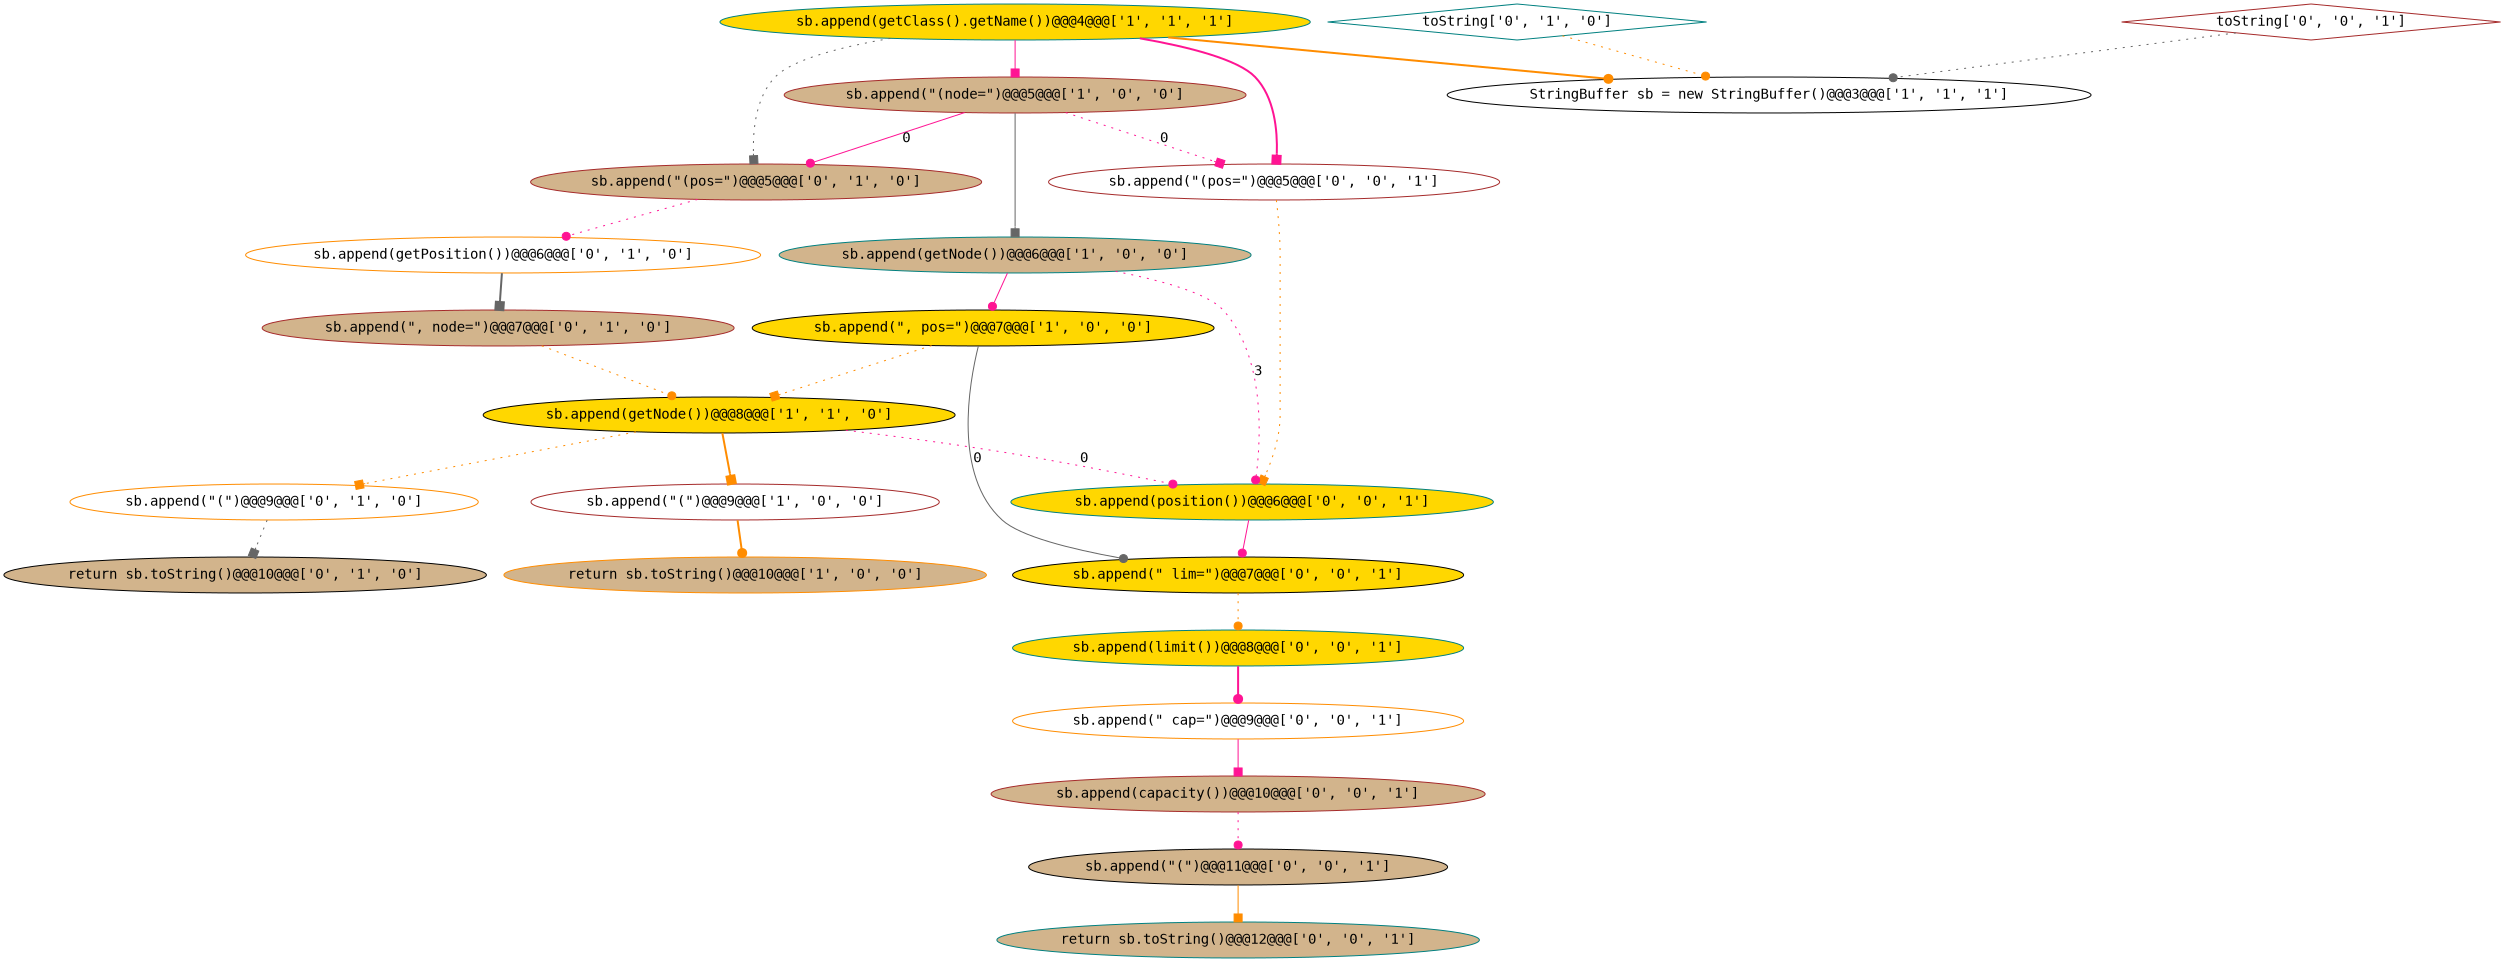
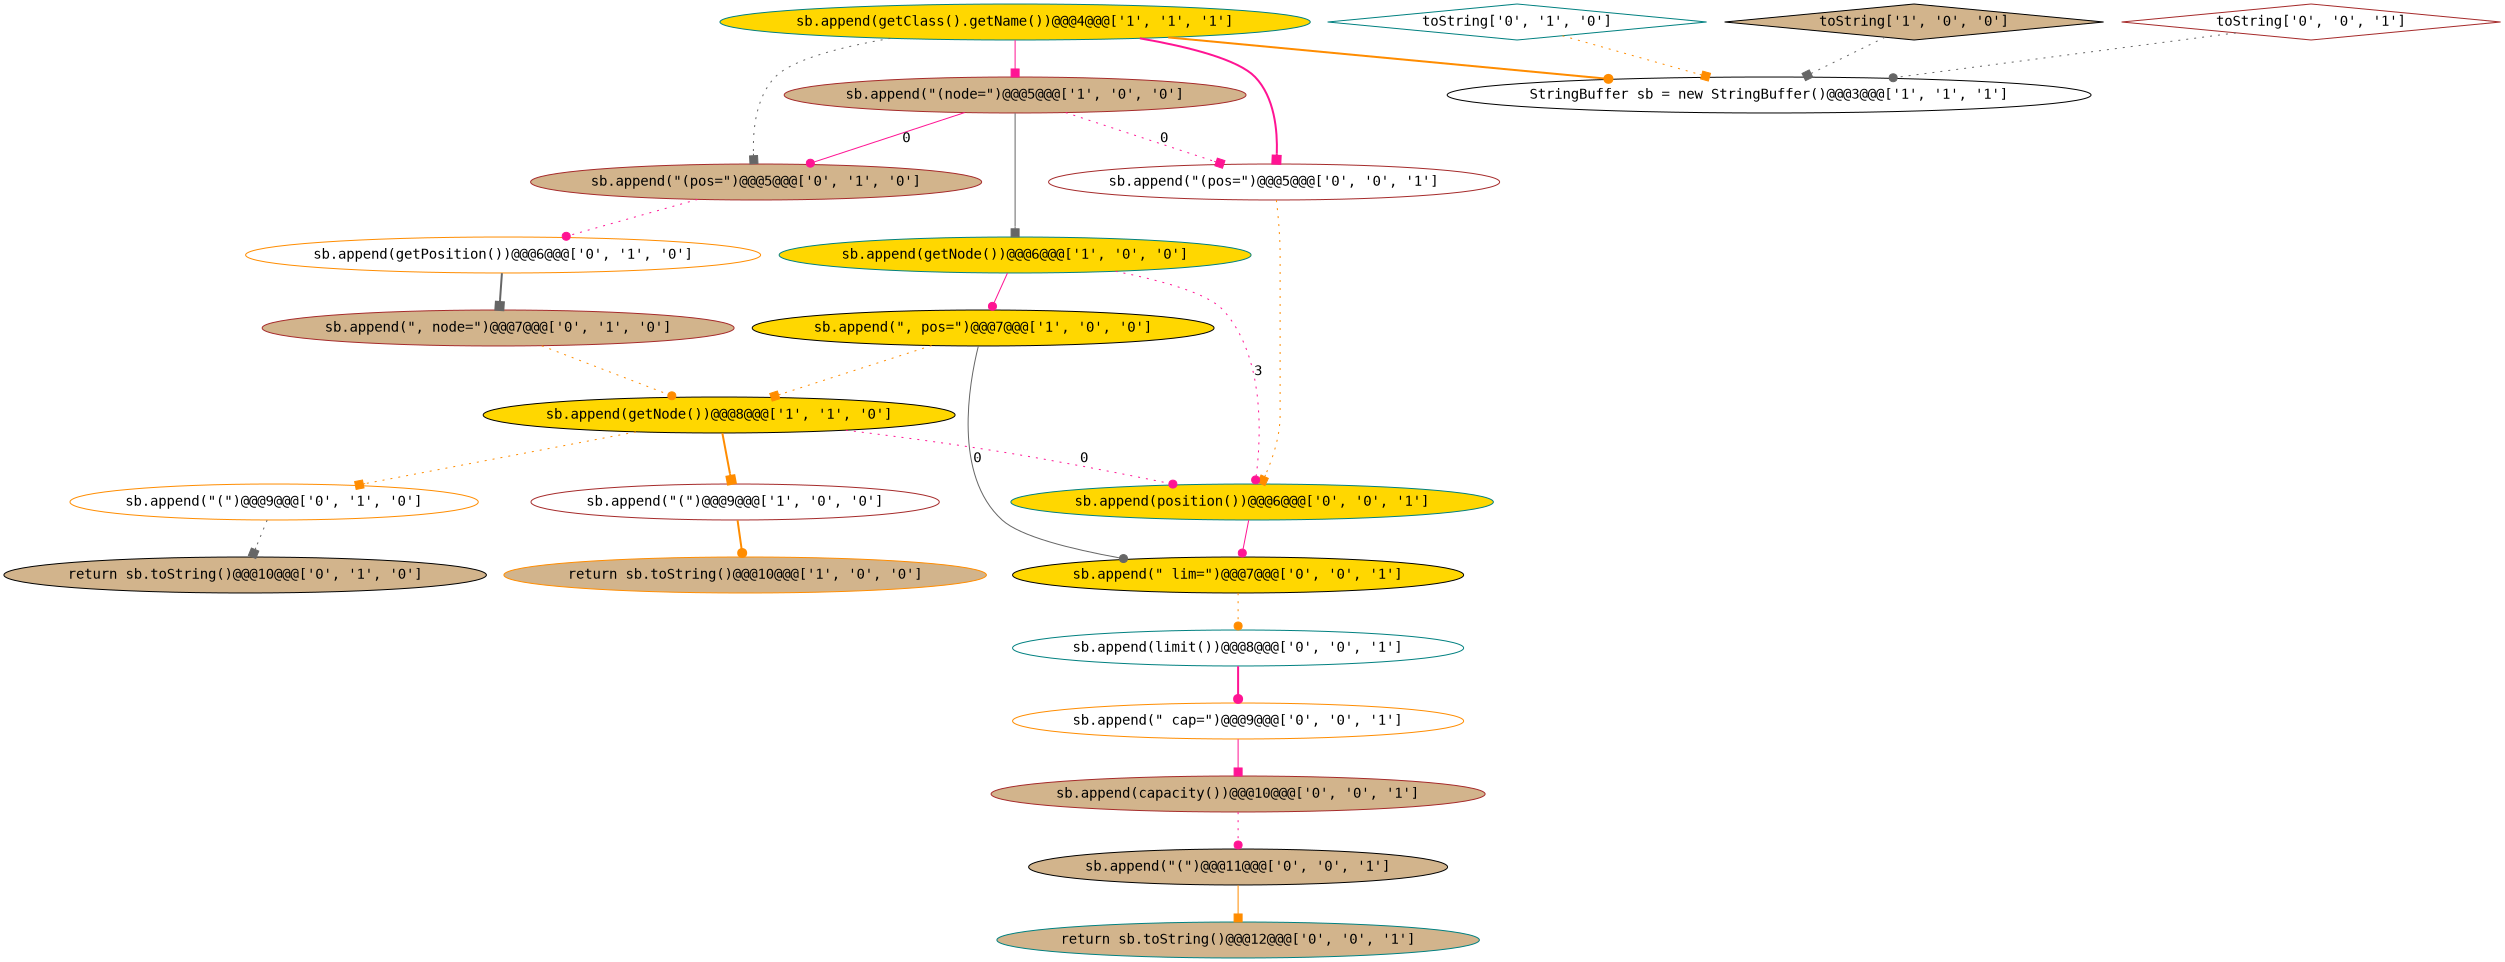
node "toString['1', '0', '0']": added
edge "toString['0', '1', '0']" -> "StringBuffer sb = new StringBuffer()@@@3@@@['1', '1', '1']": arrowhead dot -> box
node "sb.append(getNode())@@@6@@@['1', '0', '0']": fillcolor tan -> gold
node "sb.append(limit())@@@8@@@['0', '0', '1']": fillcolor gold -> white
